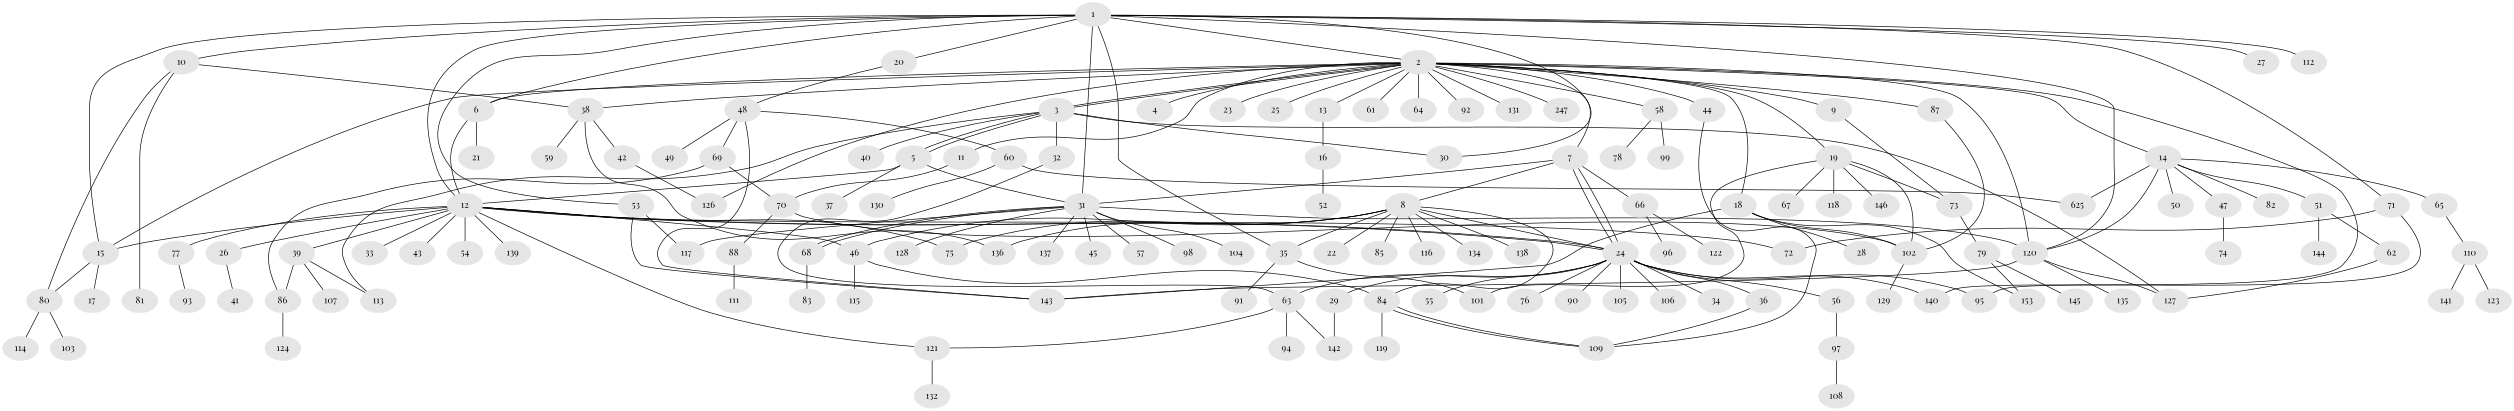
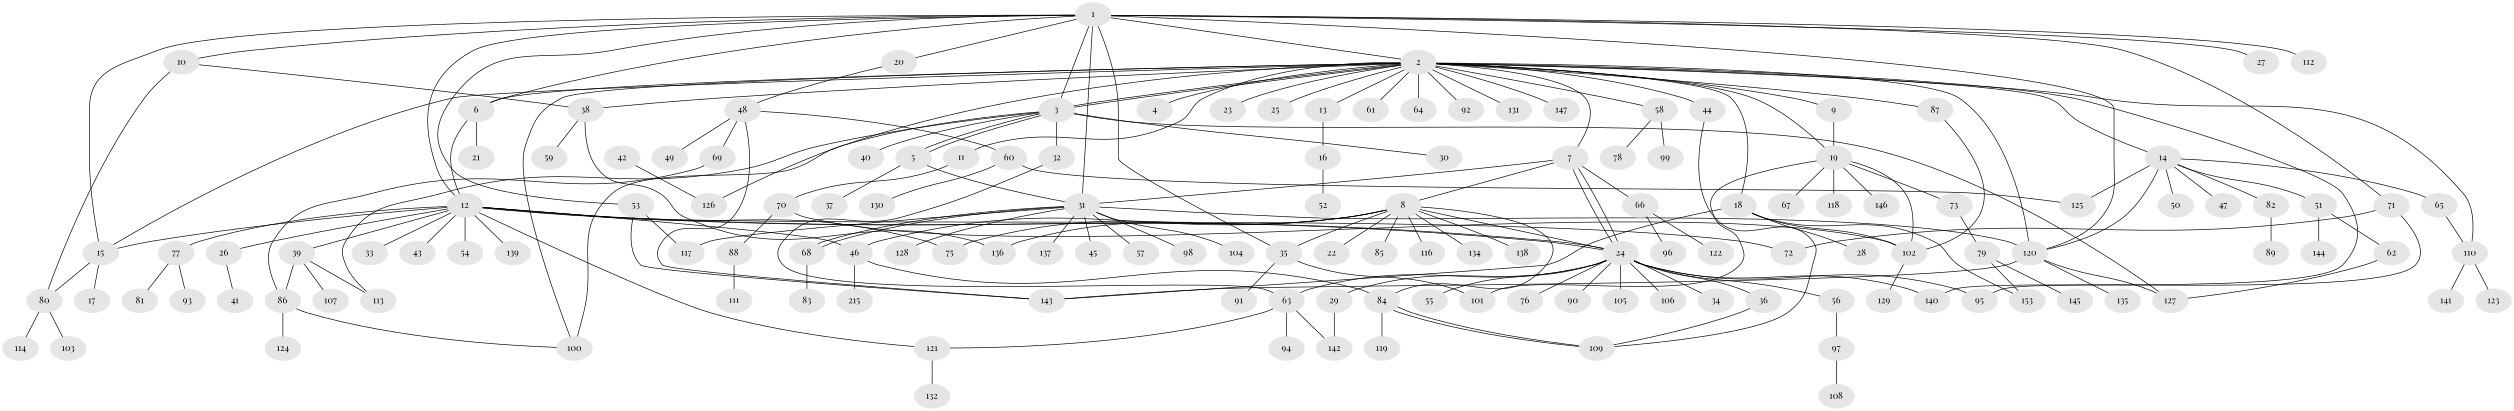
edge "1" -- "30": now "1" -- "3"
edge "2" -- "110": added
node "247": label "247" -> "147"
edge "38" -- "42": removed
edge "9" -- "73": now "9" -- "19"
edge "10" -- "81": now "77" -- "81"
edge "69" -- "70": removed
edge "5" -- "12": removed
node "625": label "625" -> "125"
node "74": removed
node "89": added
node "115": label "115" -> "215"
node "100": added
